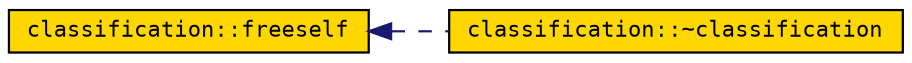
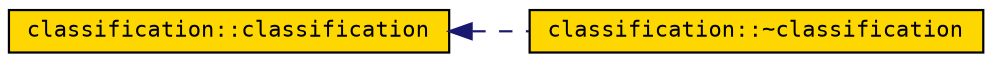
node "classification::freeself": label "classification::freeself" -> "classification::classification"
